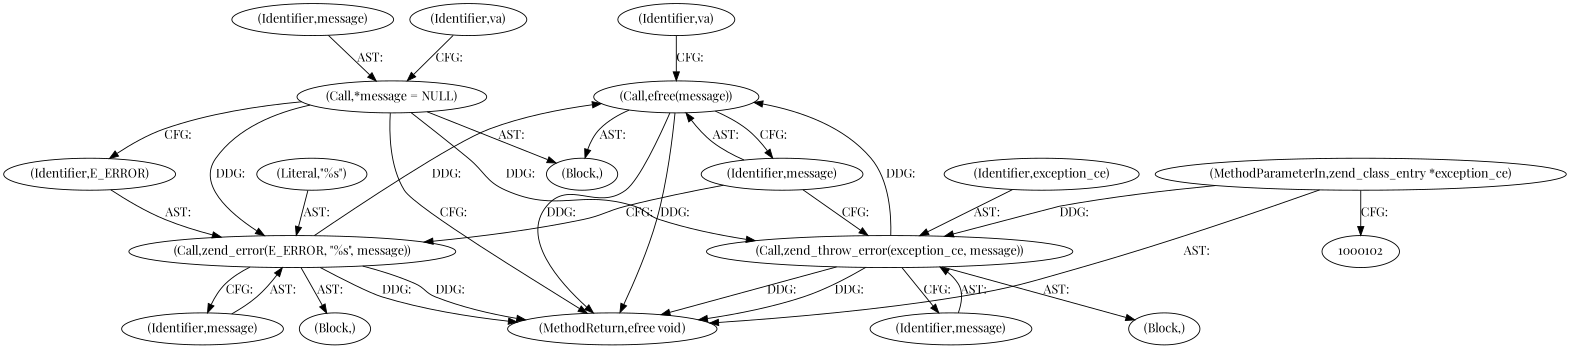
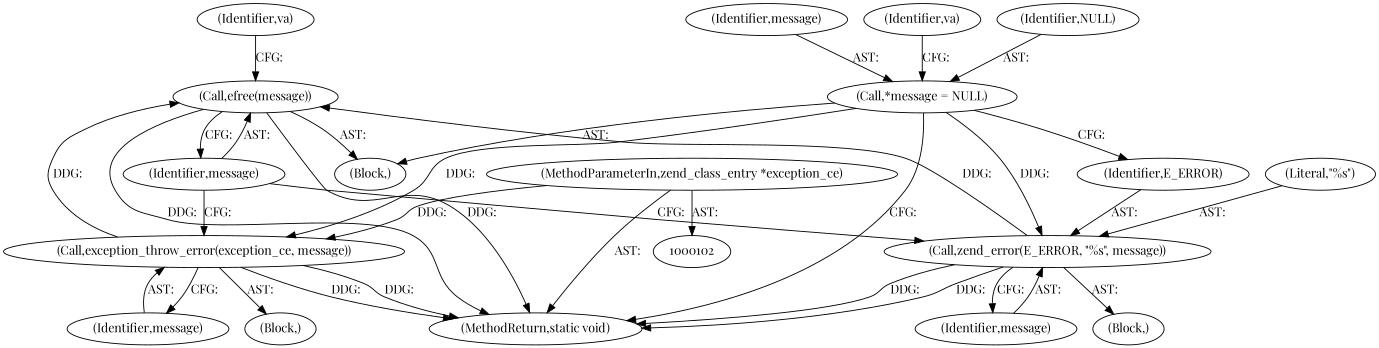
node "(Identifier,NULL)": added
node "(Identifier,exception_ce)": removed
edge "(MethodParameterIn,zend_class_entry *exception_ce)" -> "1000102": label "CFG: " -> "AST: "
node "(Call,zend_throw_error(exception_ce, message))": label "(Call,zend_throw_error(exception_ce, message))" -> "(Call,exception_throw_error(exception_ce, message))"
node "(MethodReturn,efree void)": label "(MethodReturn,efree void)" -> "(MethodReturn,static void)"
